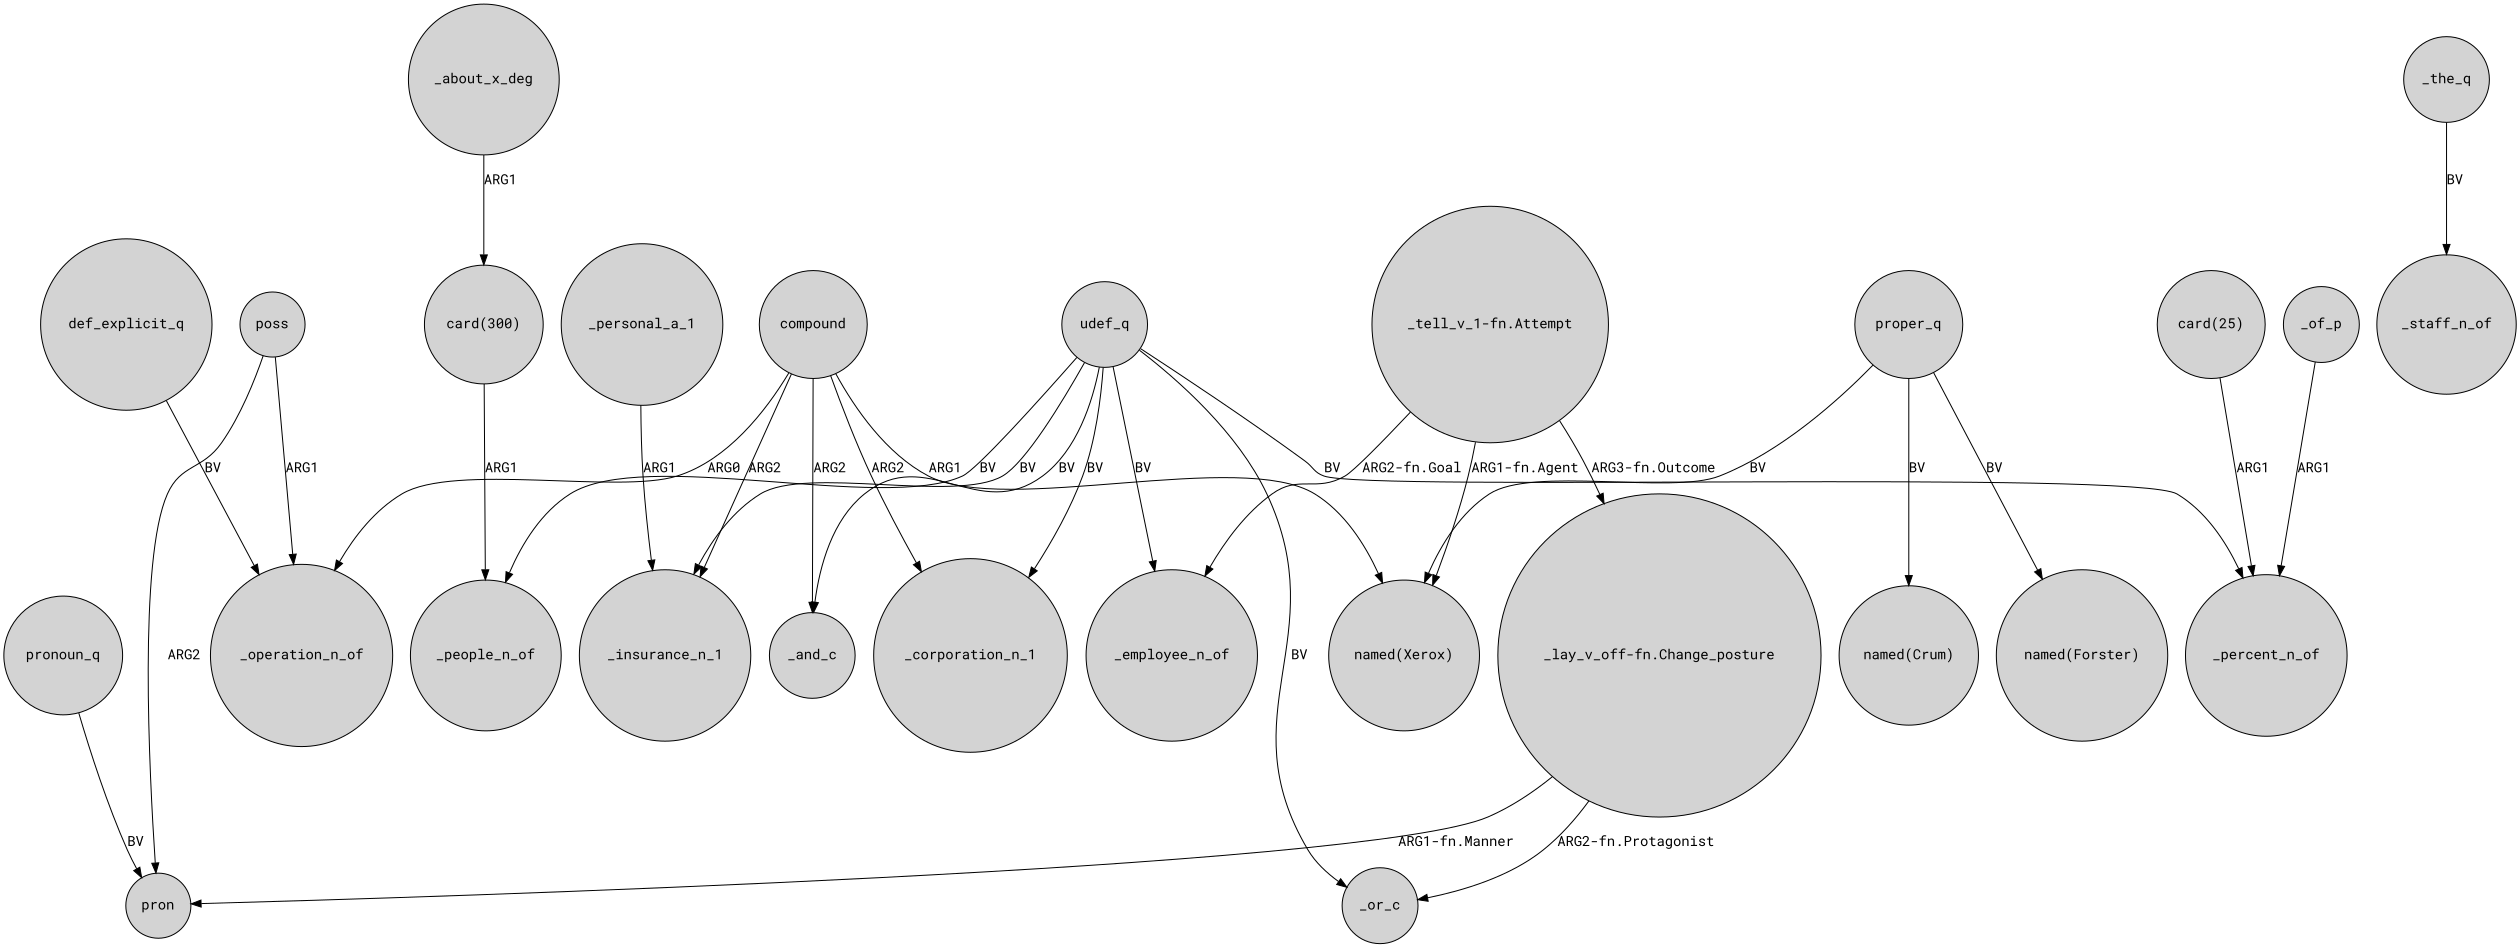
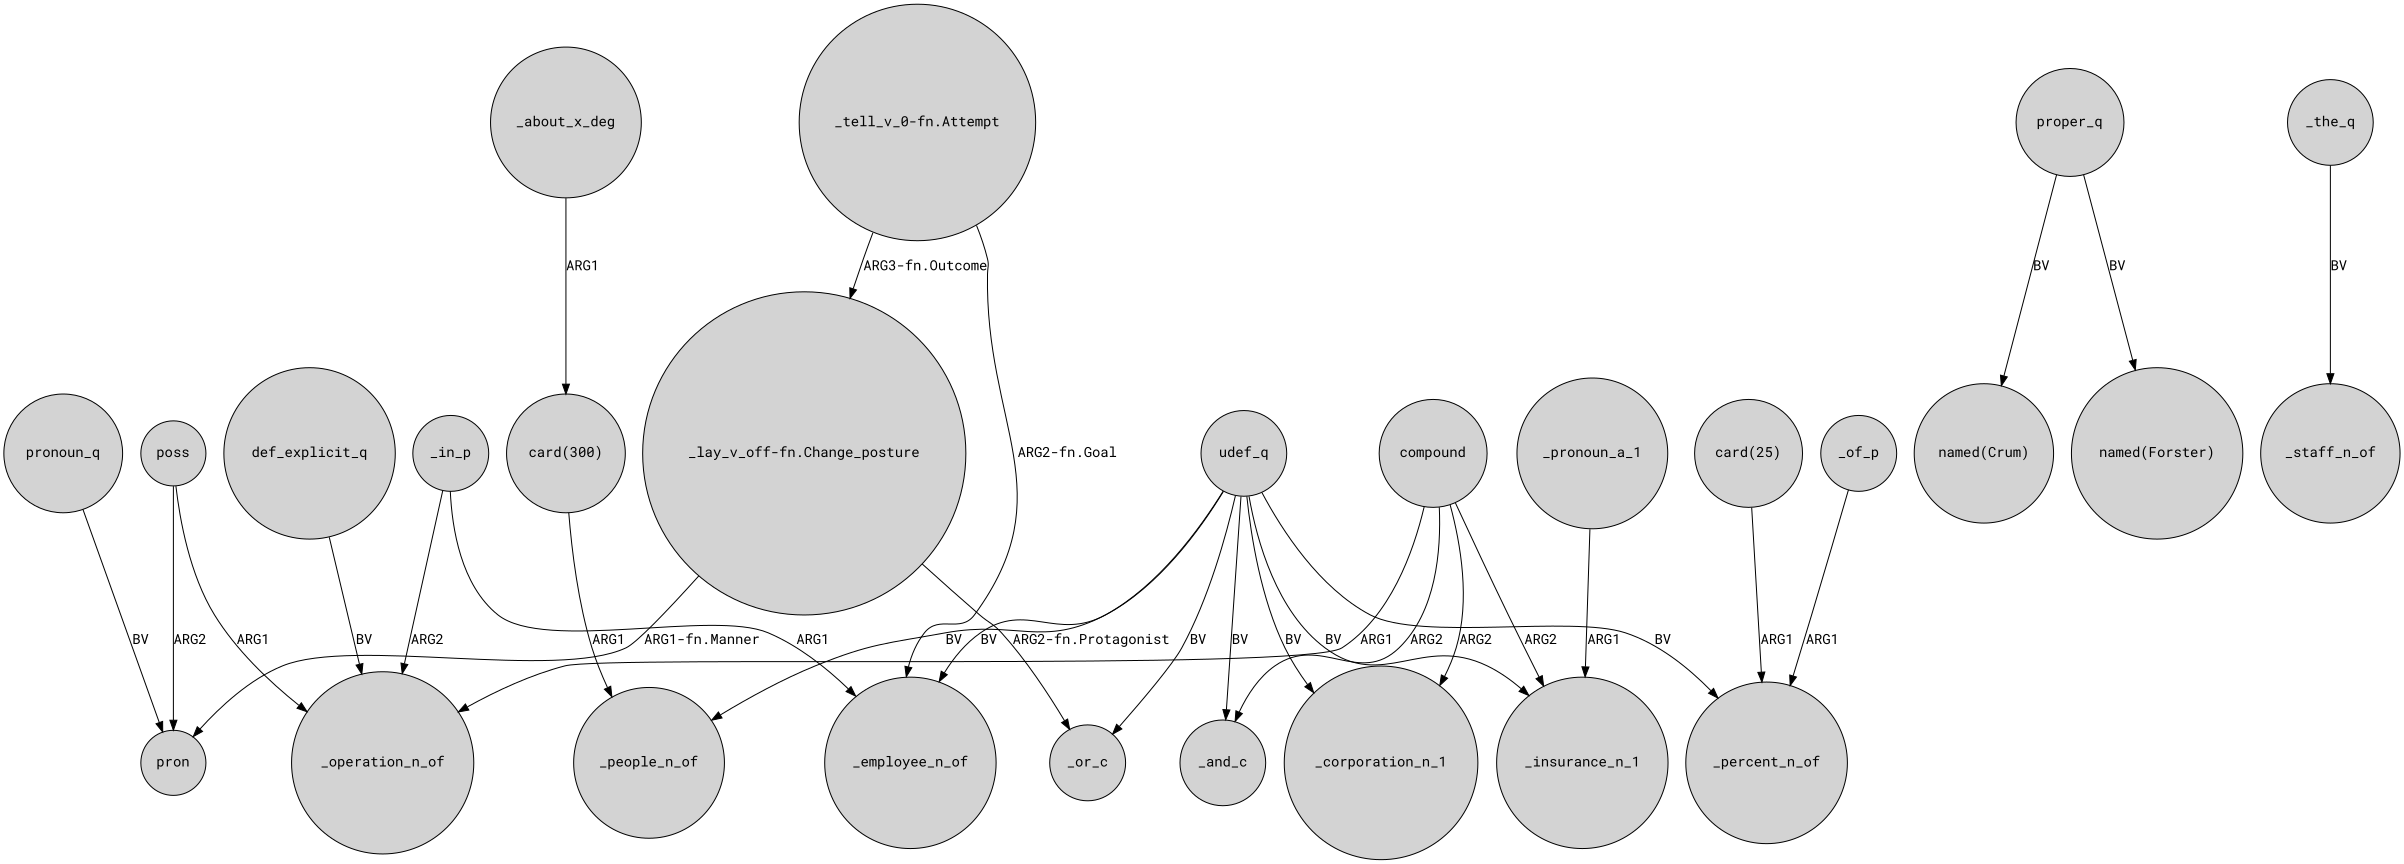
node "_personal_a_1": label "_personal_a_1" -> "_pronoun_a_1"
node "_tell_v_1-fn.Attempt": label "_tell_v_1-fn.Attempt" -> "_tell_v_0-fn.Attempt"
node "_in_p": added
edge "compound" -> "_operation_n_of": label "ARG0" -> "ARG1"
node "named(Xerox)": removed
